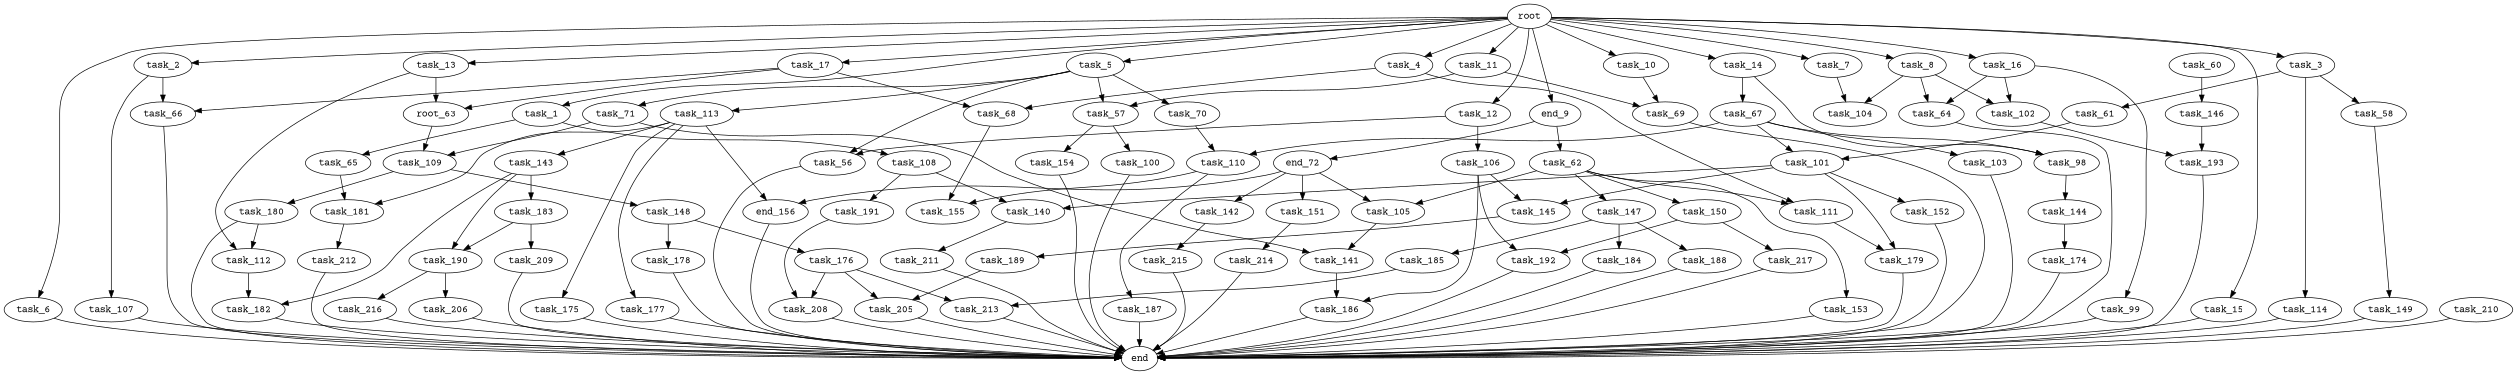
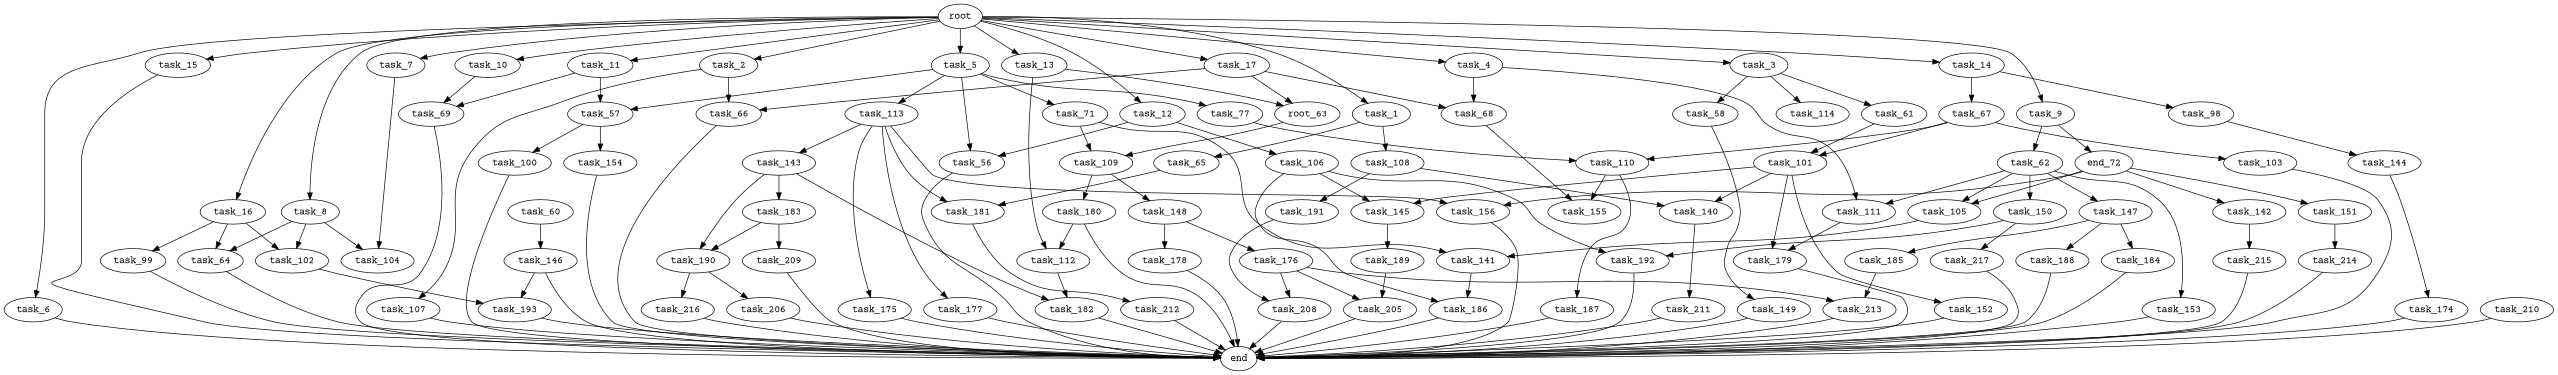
node "task_70": label "task_70" -> "task_77"
node "end_9": label "end_9" -> "task_9"
edge "task_67" -> "task_98": removed
node "end_156": label "end_156" -> "task_156"
edge "task_114" -> "end": now "task_146" -> "end"
